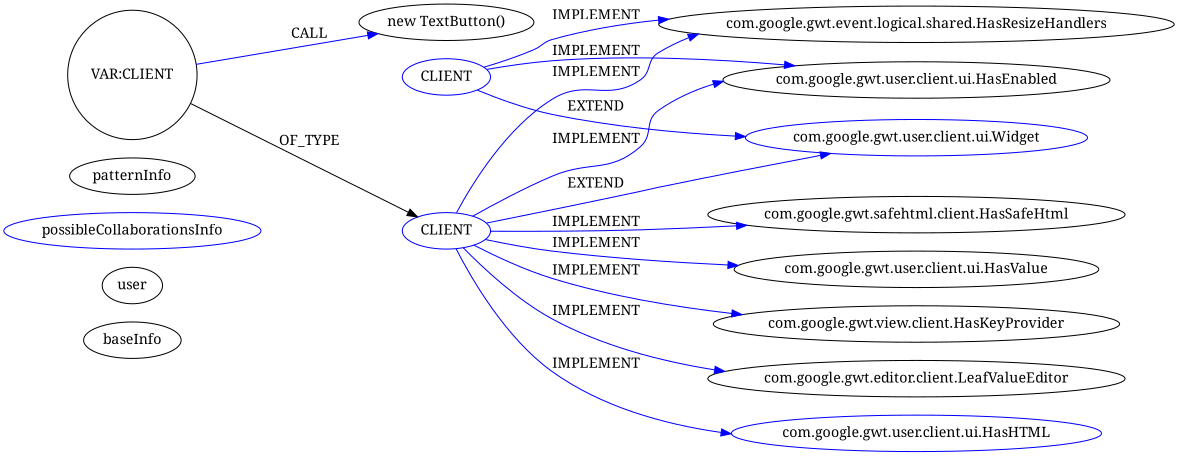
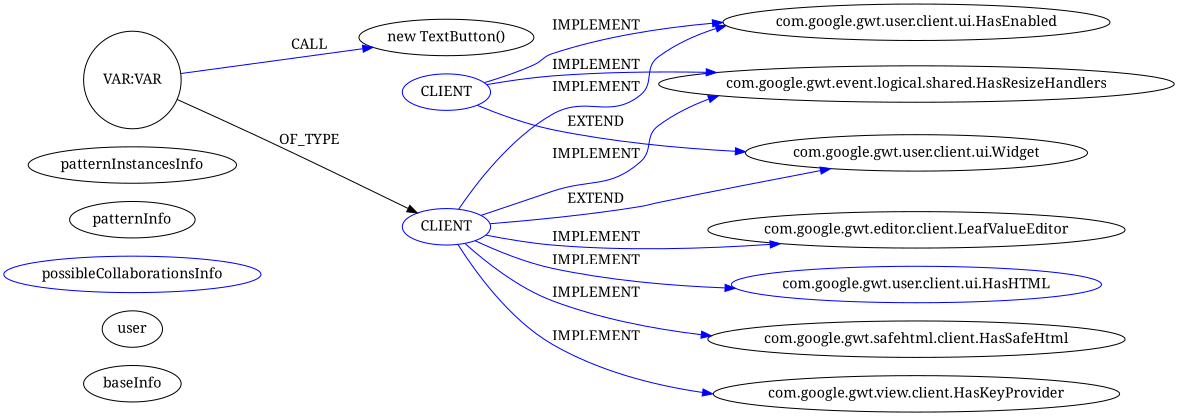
node "VAR:CLIENT": label "VAR:CLIENT" -> "VAR:VAR"
node "com.google.gwt.user.client.ui.Widget": color blue -> black
node "patternInstancesInfo": added
node "com.google.gwt.user.client.ui.HasValue": removed
